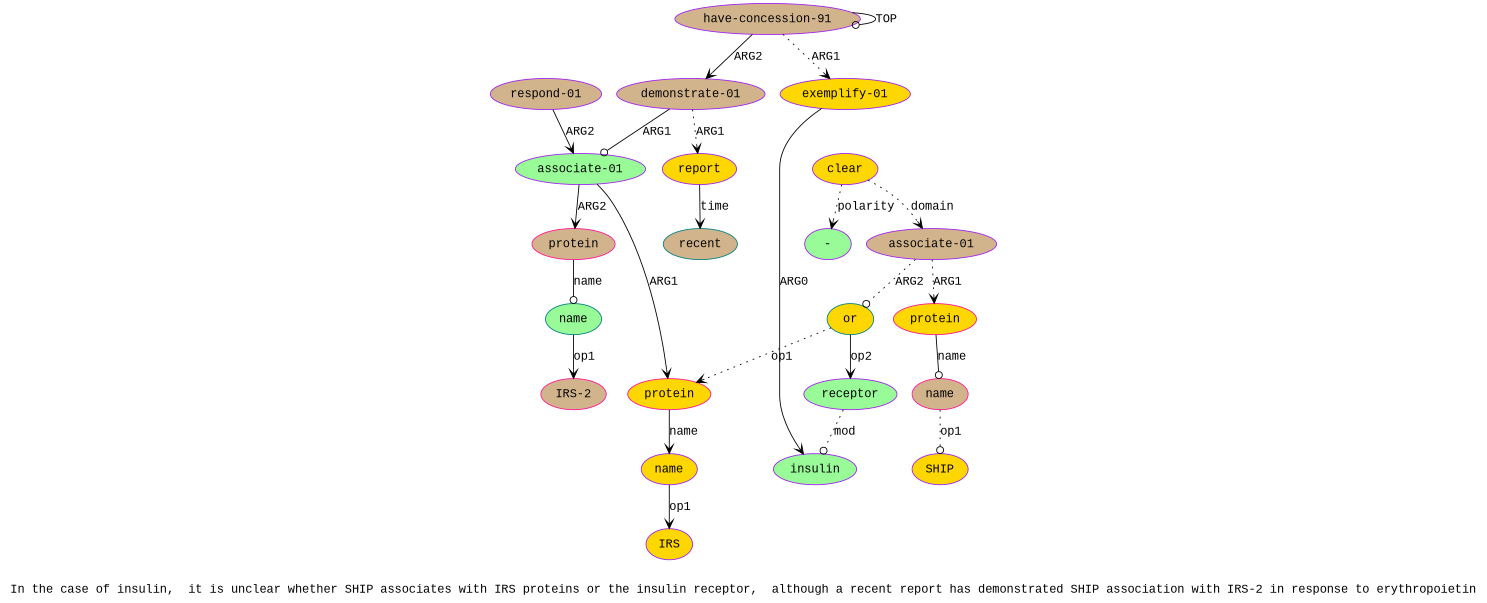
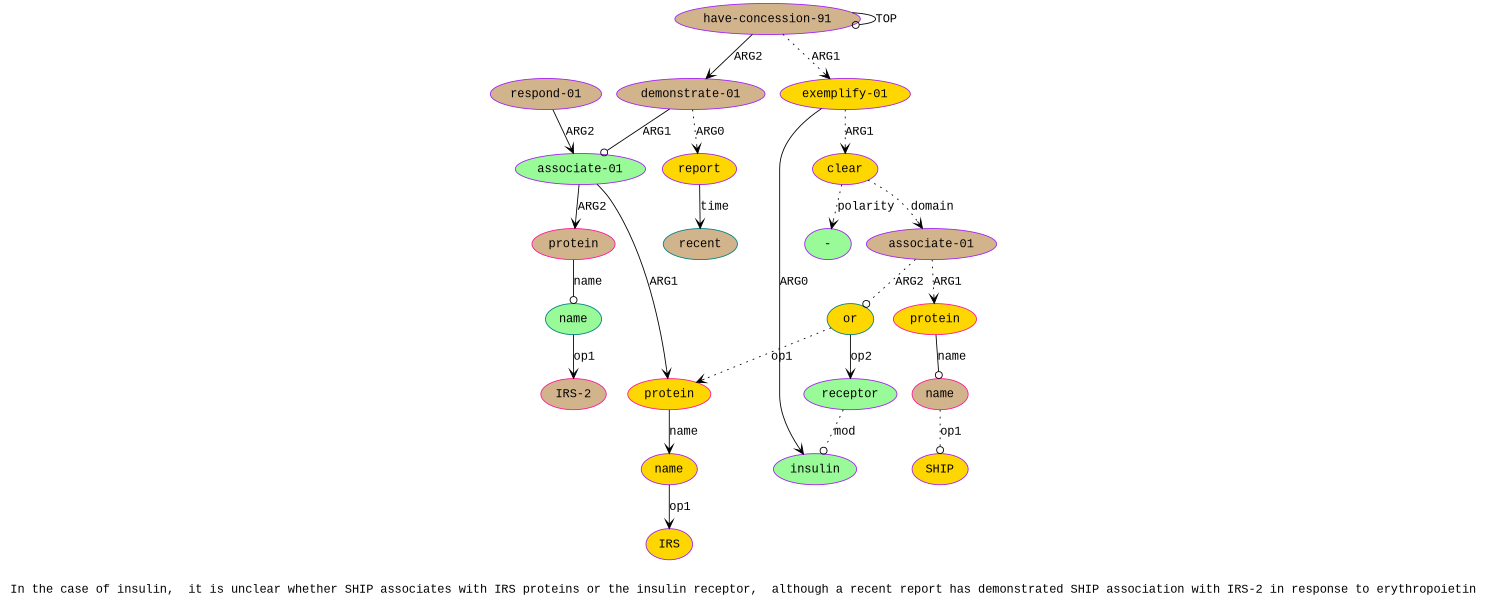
edge "exemplify-01" -> "clear": added, label "ARG1"
edge "demonstrate-01" -> "report": label "ARG1" -> "ARG0"
